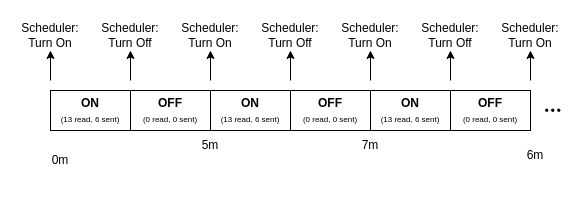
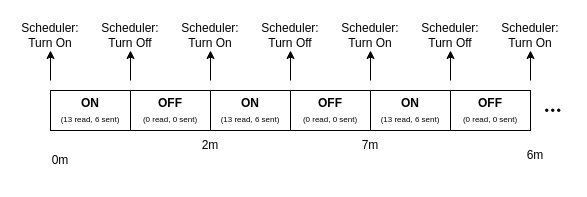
node "5m": label "5m" -> "2m"
